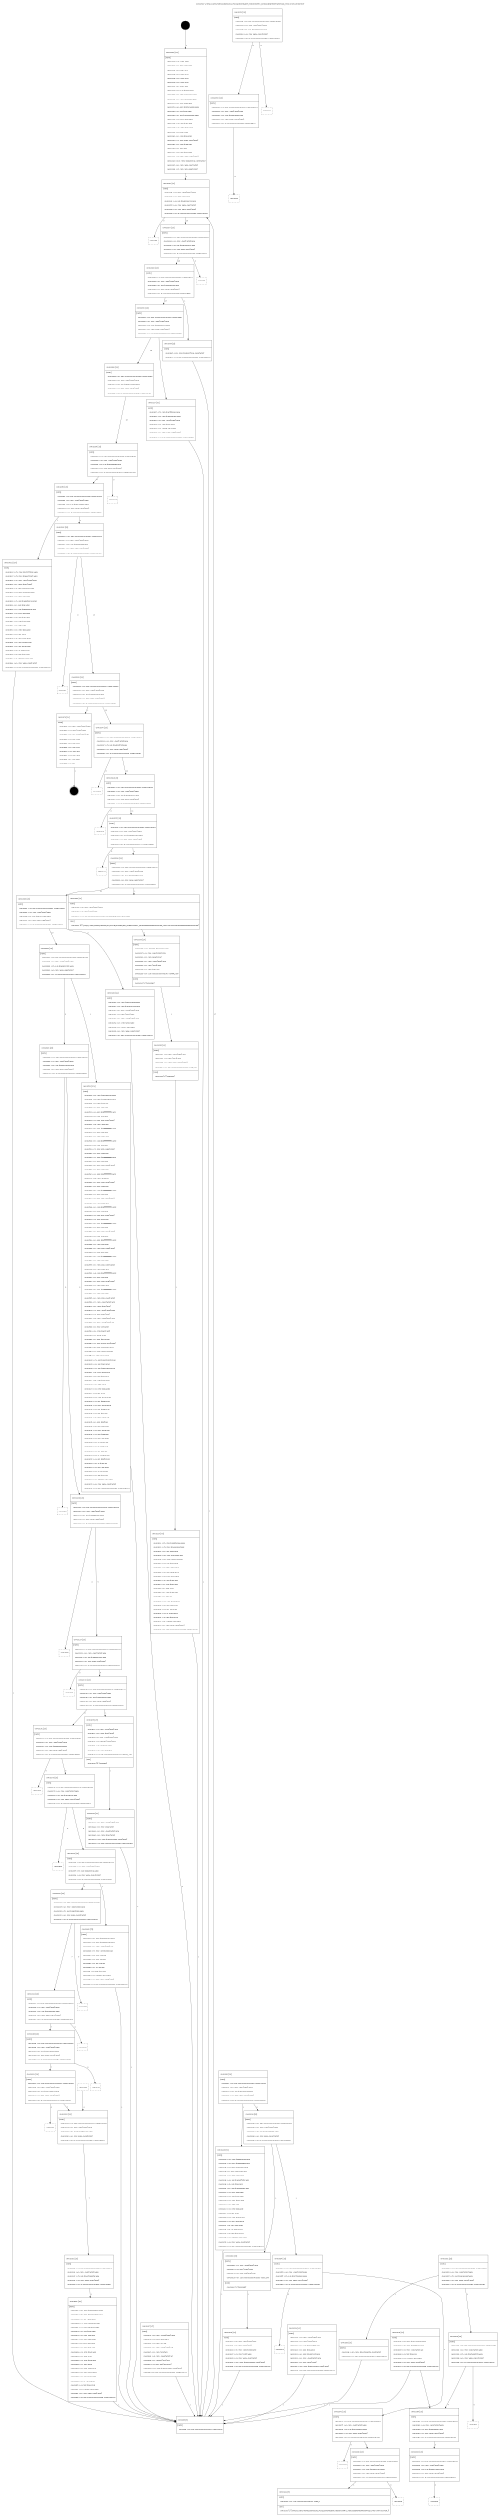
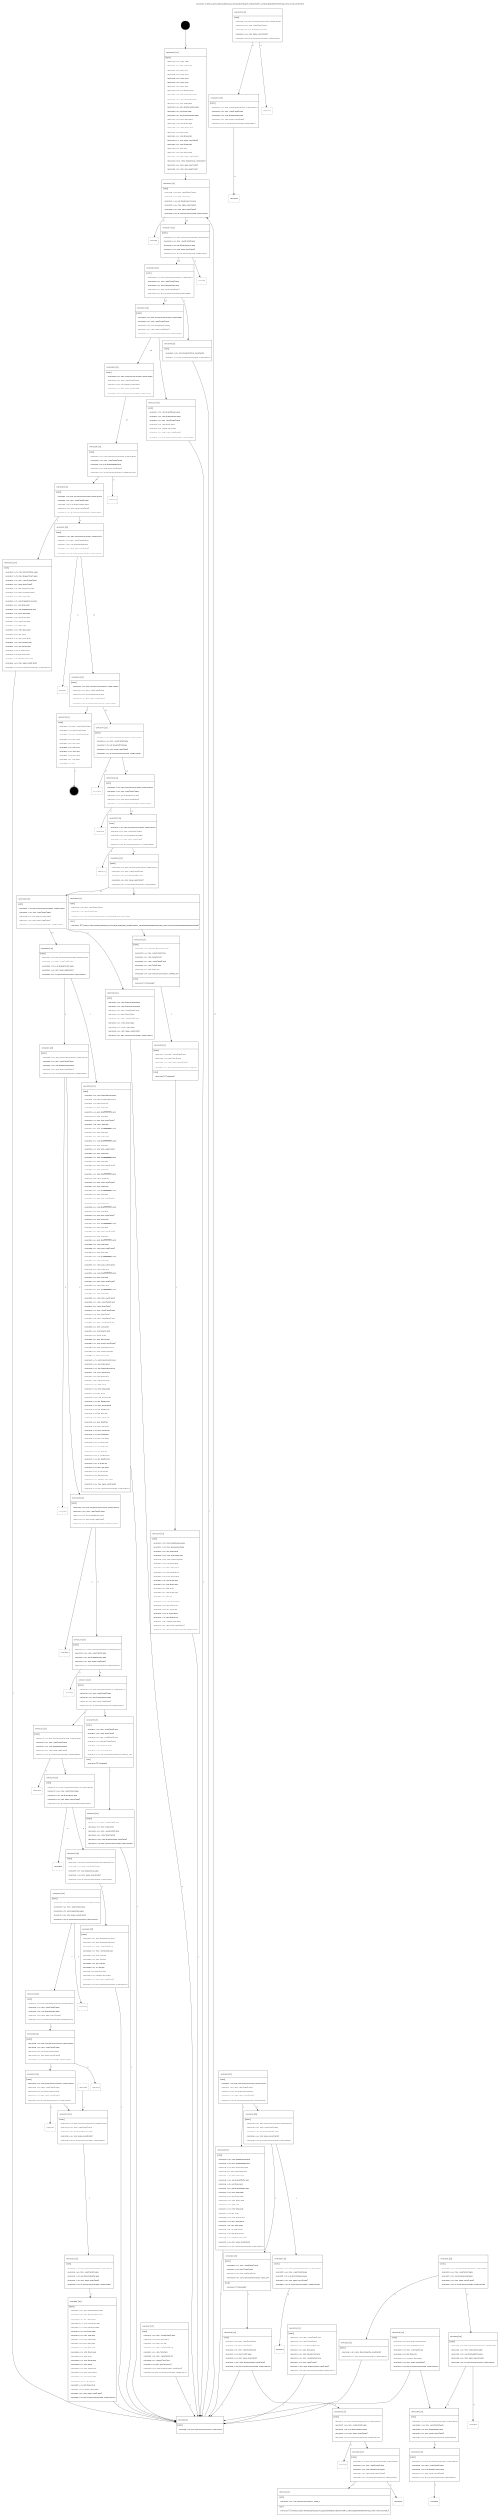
edge "0x402c94 [28]" -> "0x402cb0 [28]": removed, label "7"
node "0x403a4a": removed
edge "0x402e54 [28]" -> "0x402e70 [28]": now "0x4030cd [30]" -> "0x402e70 [28]"
